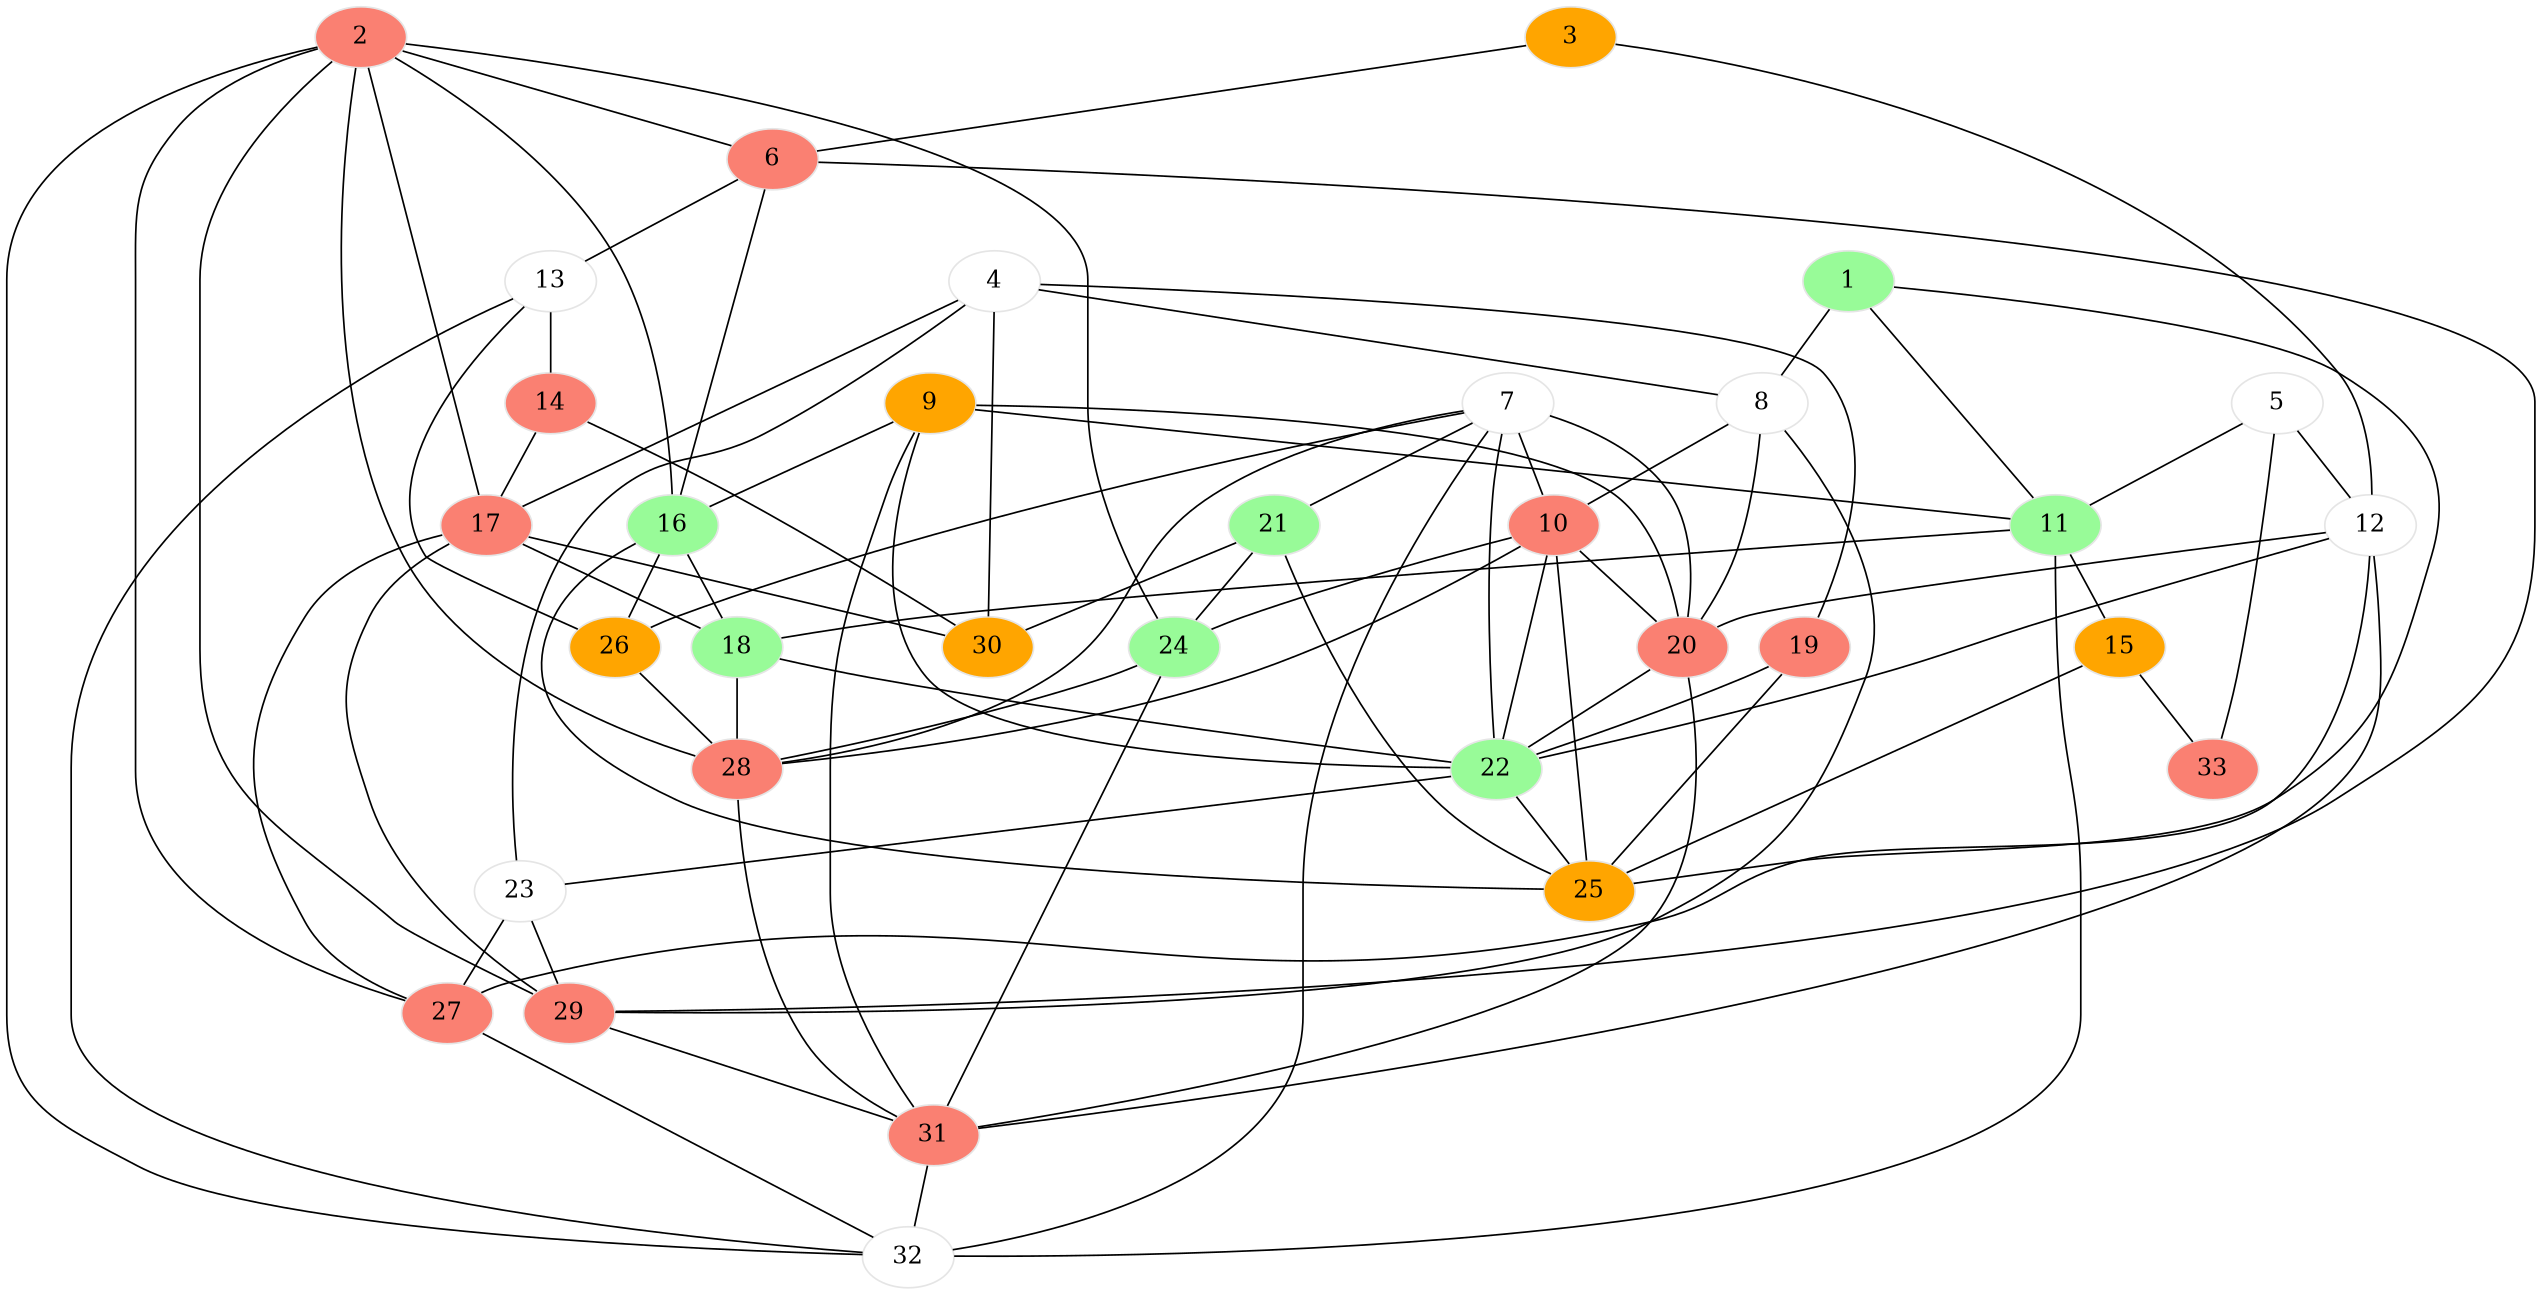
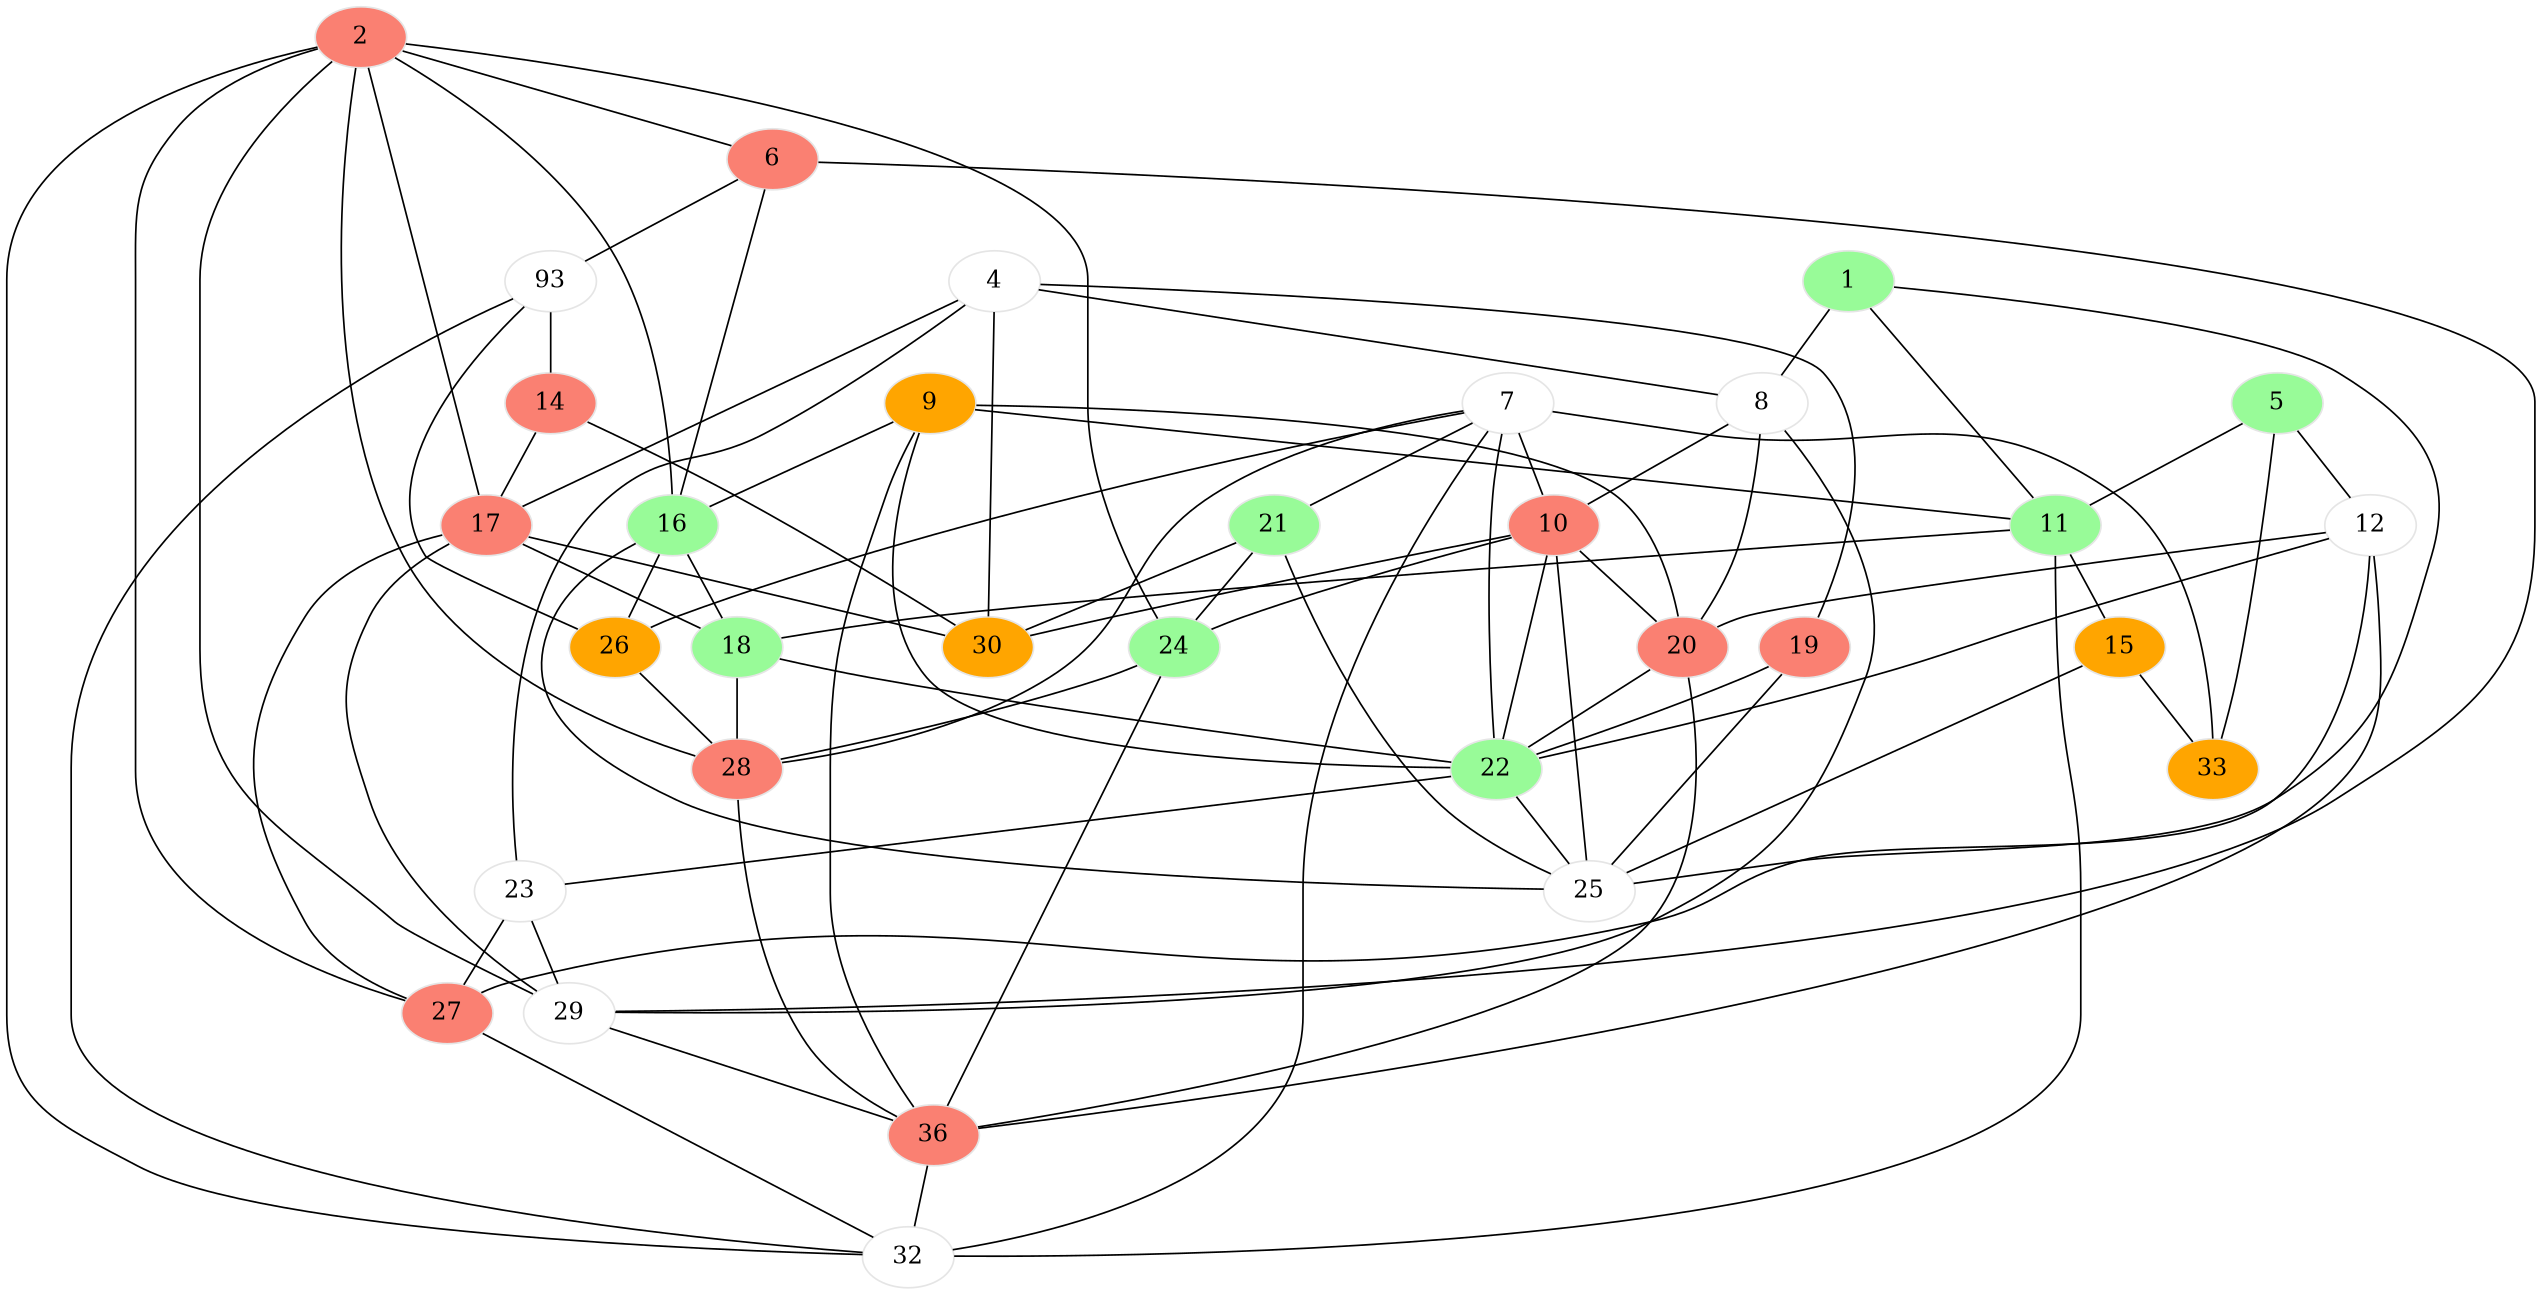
node "3": removed
node "13": label "13" -> "93"
node "5": fillcolor white -> palegreen
edge "7" -- "20": now "7" -- "33"
edge "10" -- "28": now "10" -- "30"
node "33": fillcolor salmon -> orange
node "25": fillcolor orange -> white
node "29": fillcolor salmon -> white
node "31": label "31" -> "36"
